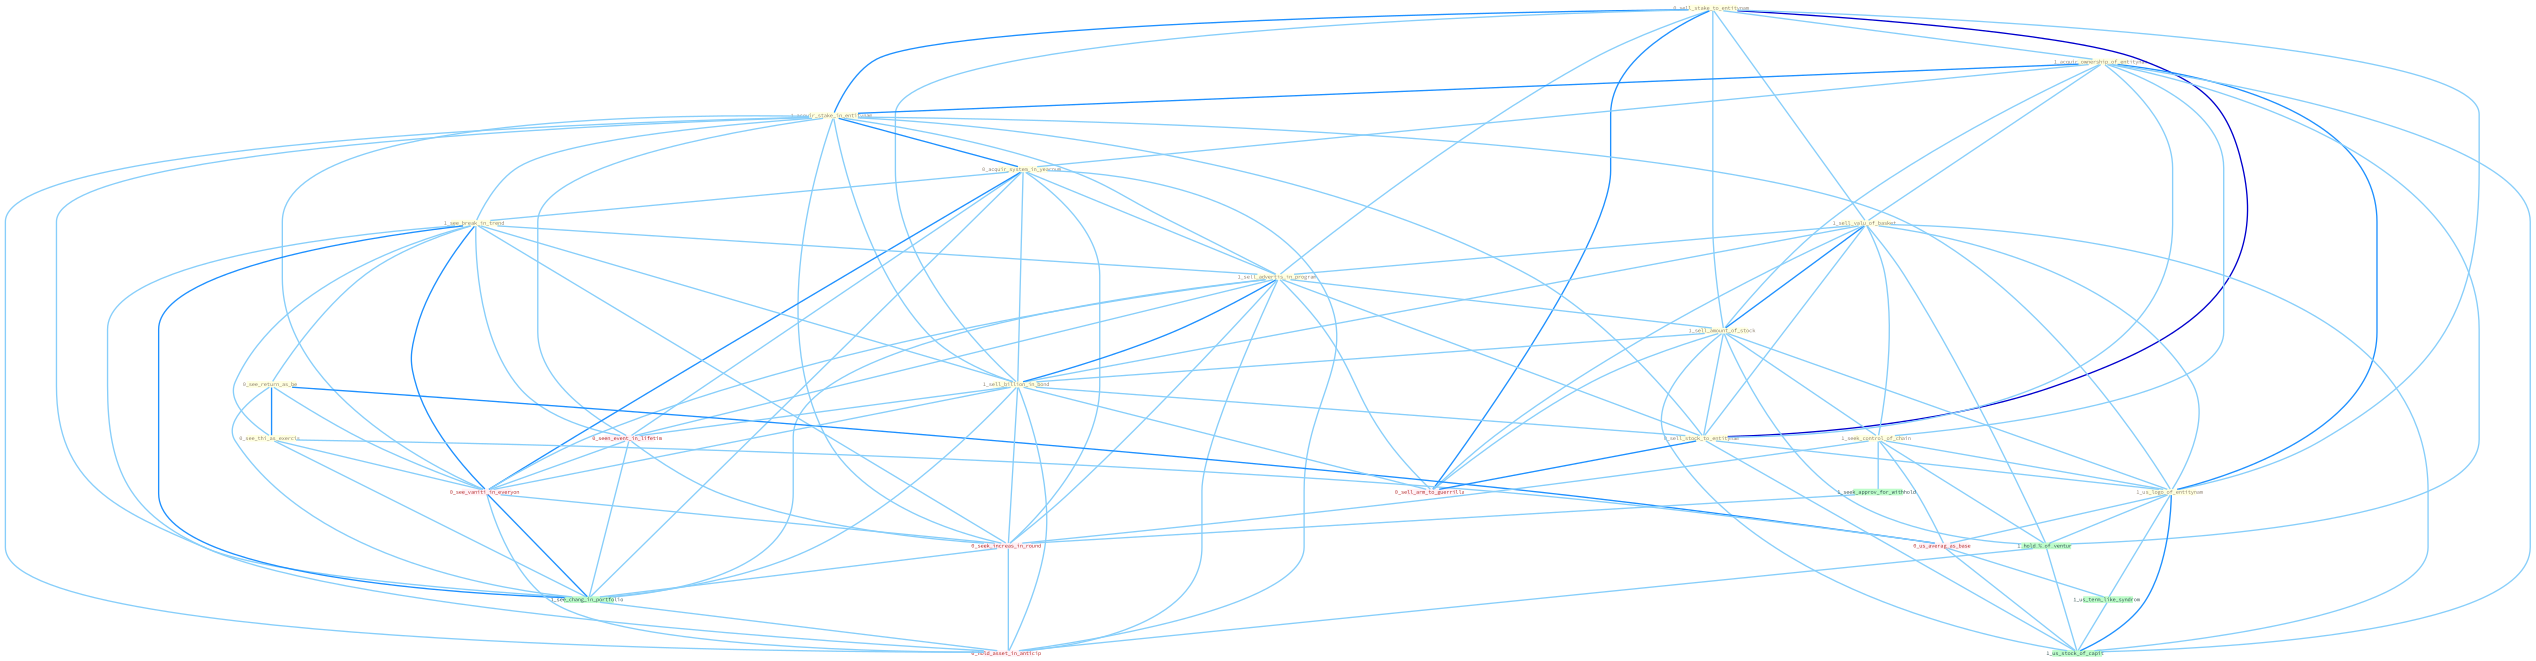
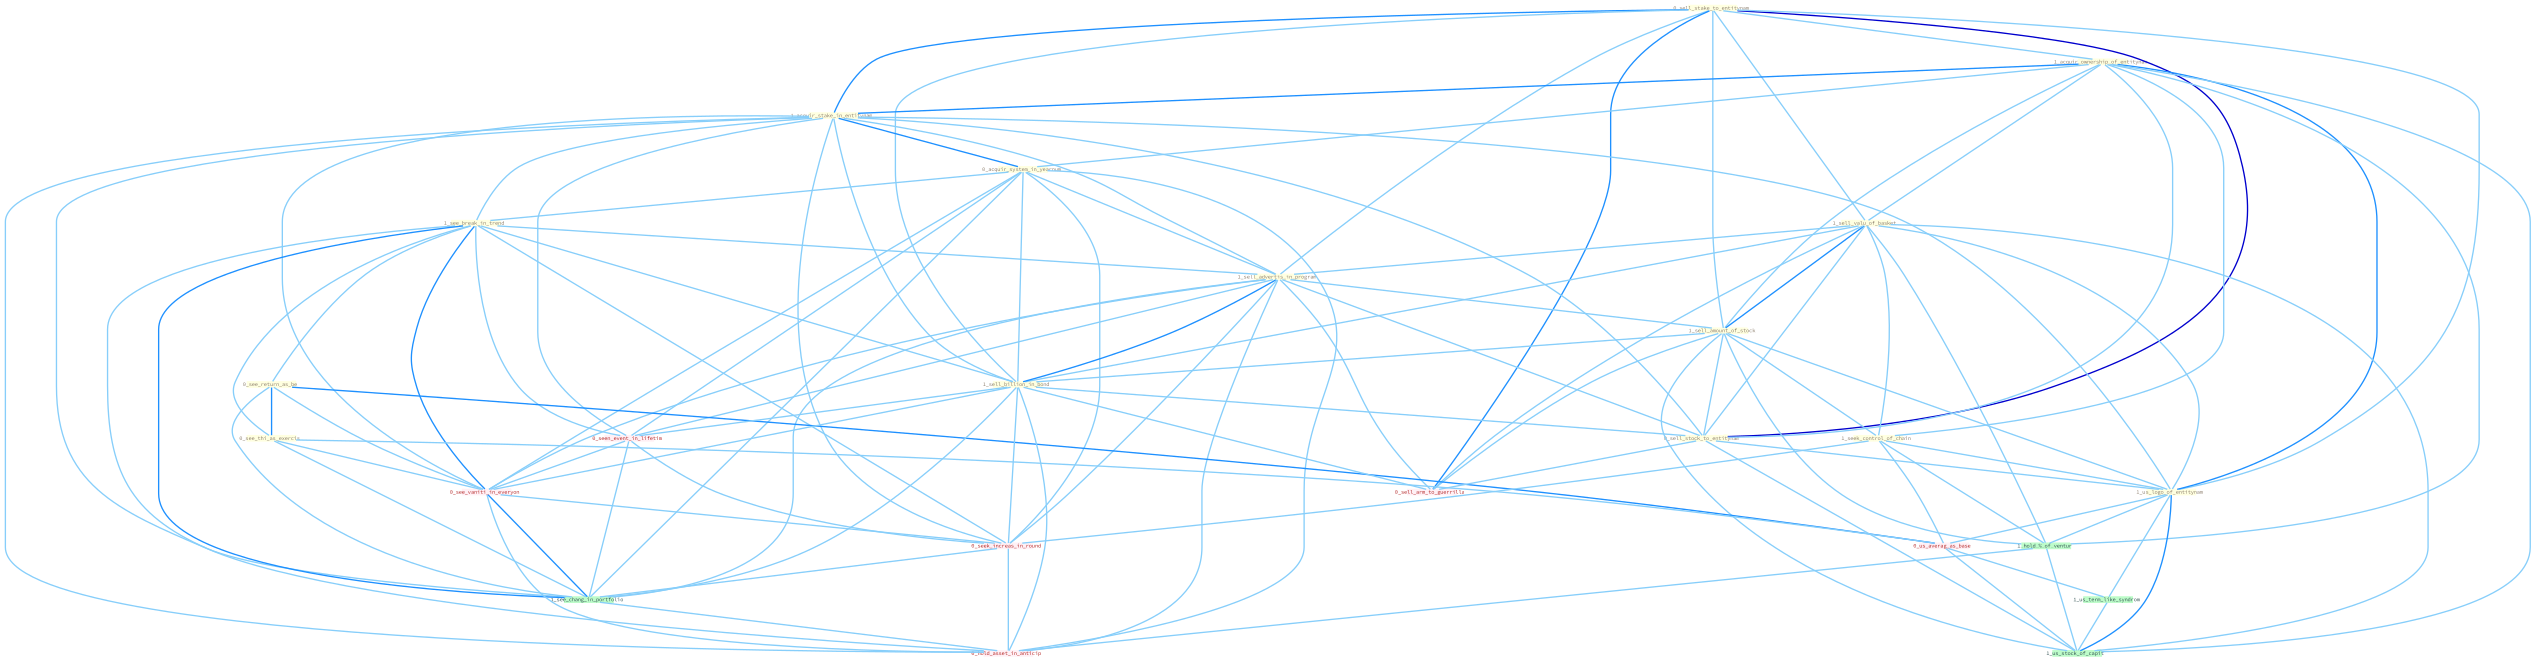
edge "0_acquir_system_in_yearnum" -- "0_see_vaniti_in_everyon": color #1e90ff -> #87cefa
edge "0_sell_stock_to_entitynam" -- "0_sell_arm_to_guerrilla": color #1e90ff -> #87cefa
node "1_seek_approv_for_withhold": removed
